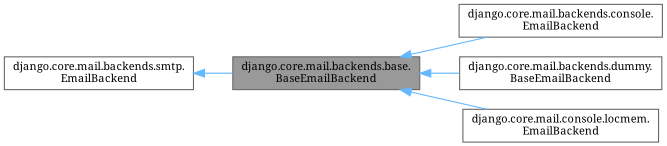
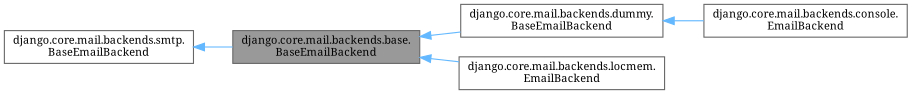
edge "django.core.mail.backends.console. EmailBackend" -> "django.core.mail.backends.base. BaseEmailBackend": now "django.core.mail.backends.console. EmailBackend" -> "django.core.mail.backends.dummy. BaseEmailBackend"
node "django.core.mail.backends.smtp. EmailBackend": label "django.core.mail.backends.smtp. EmailBackend" -> "django.core.mail.backends.smtp. BaseEmailBackend"
node "django.core.mail.console.locmem. EmailBackend": label "django.core.mail.console.locmem. EmailBackend" -> "django.core.mail.backends.locmem. EmailBackend"
